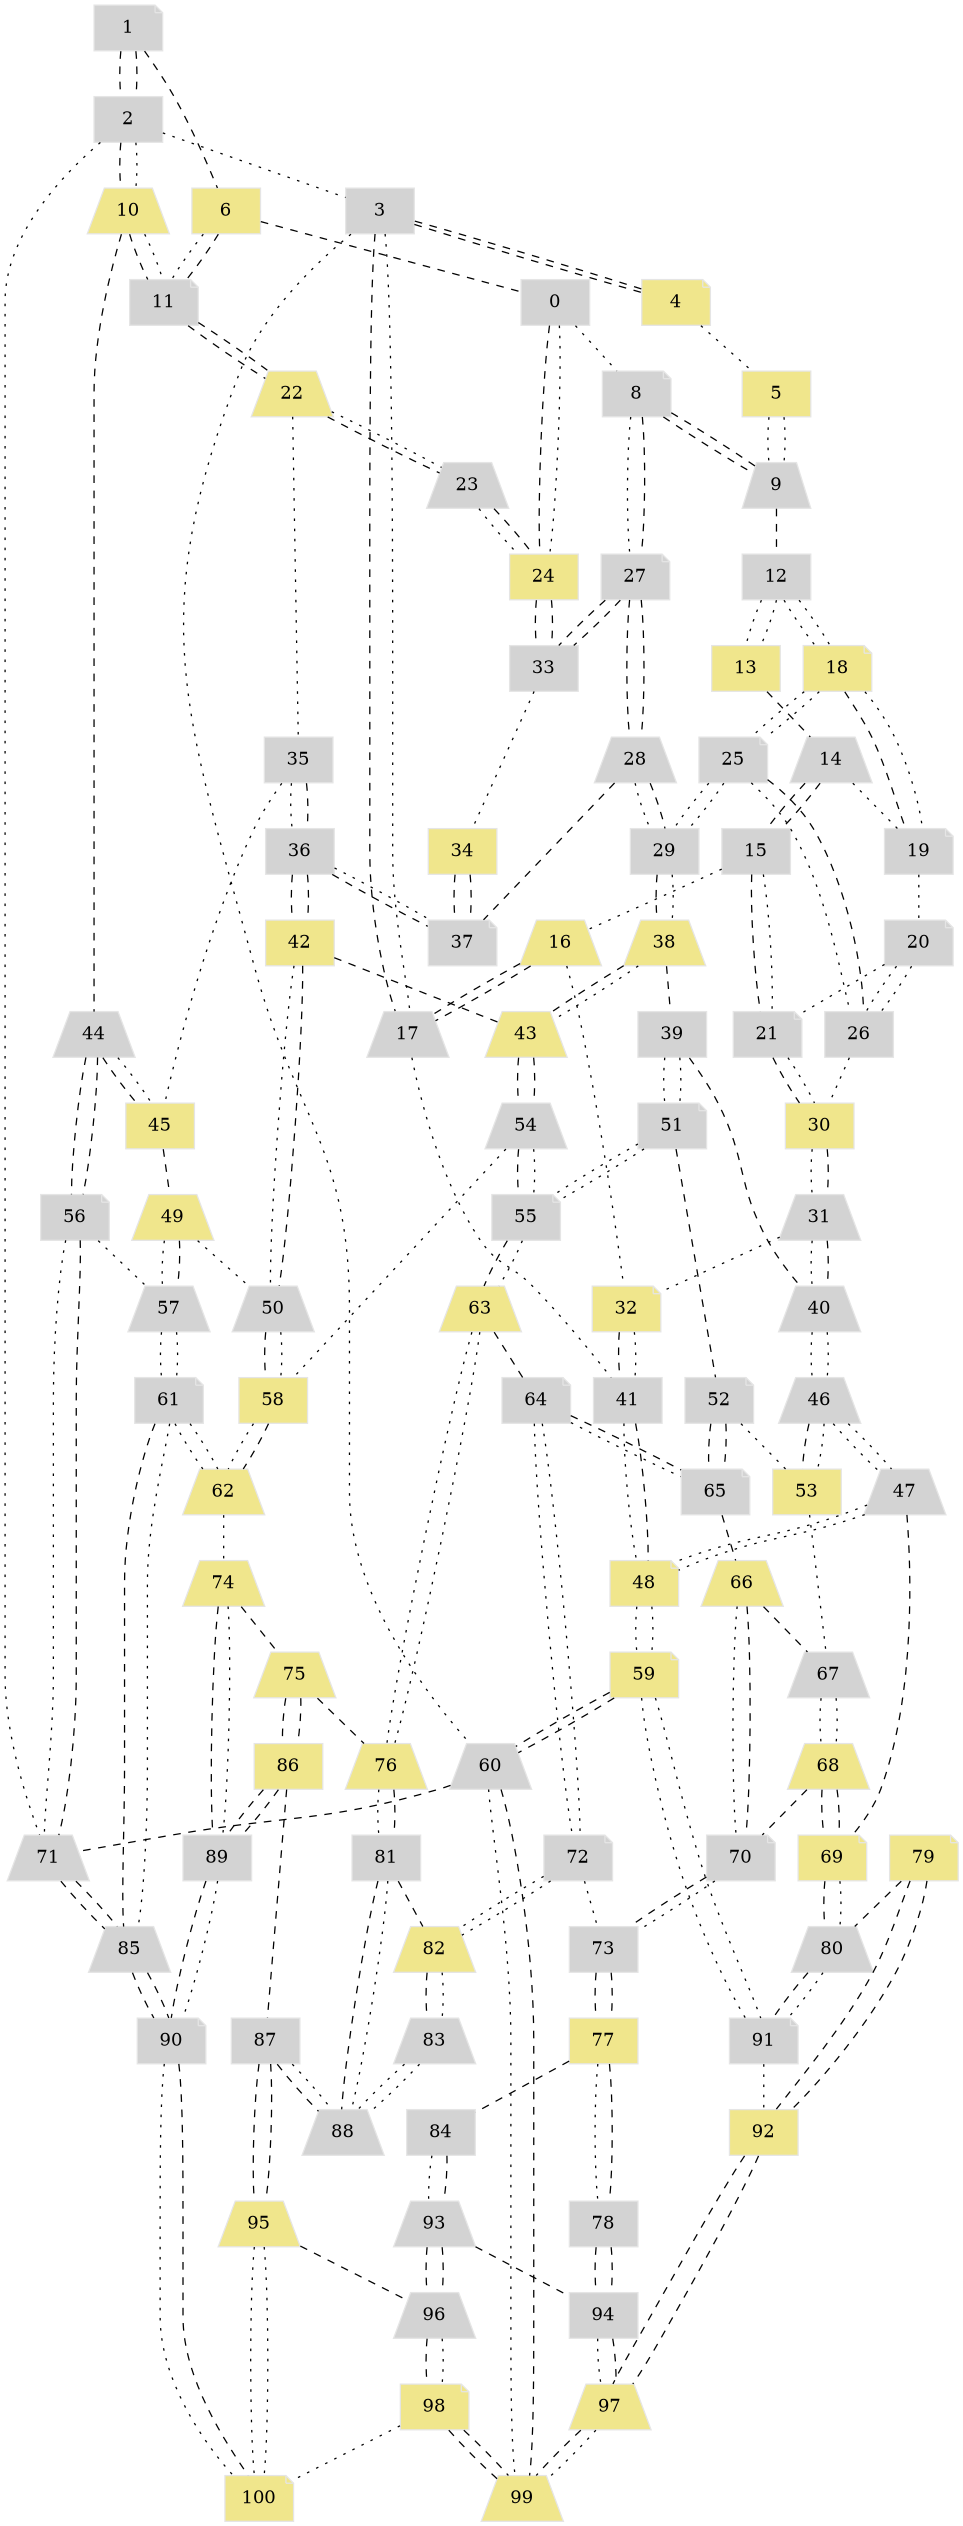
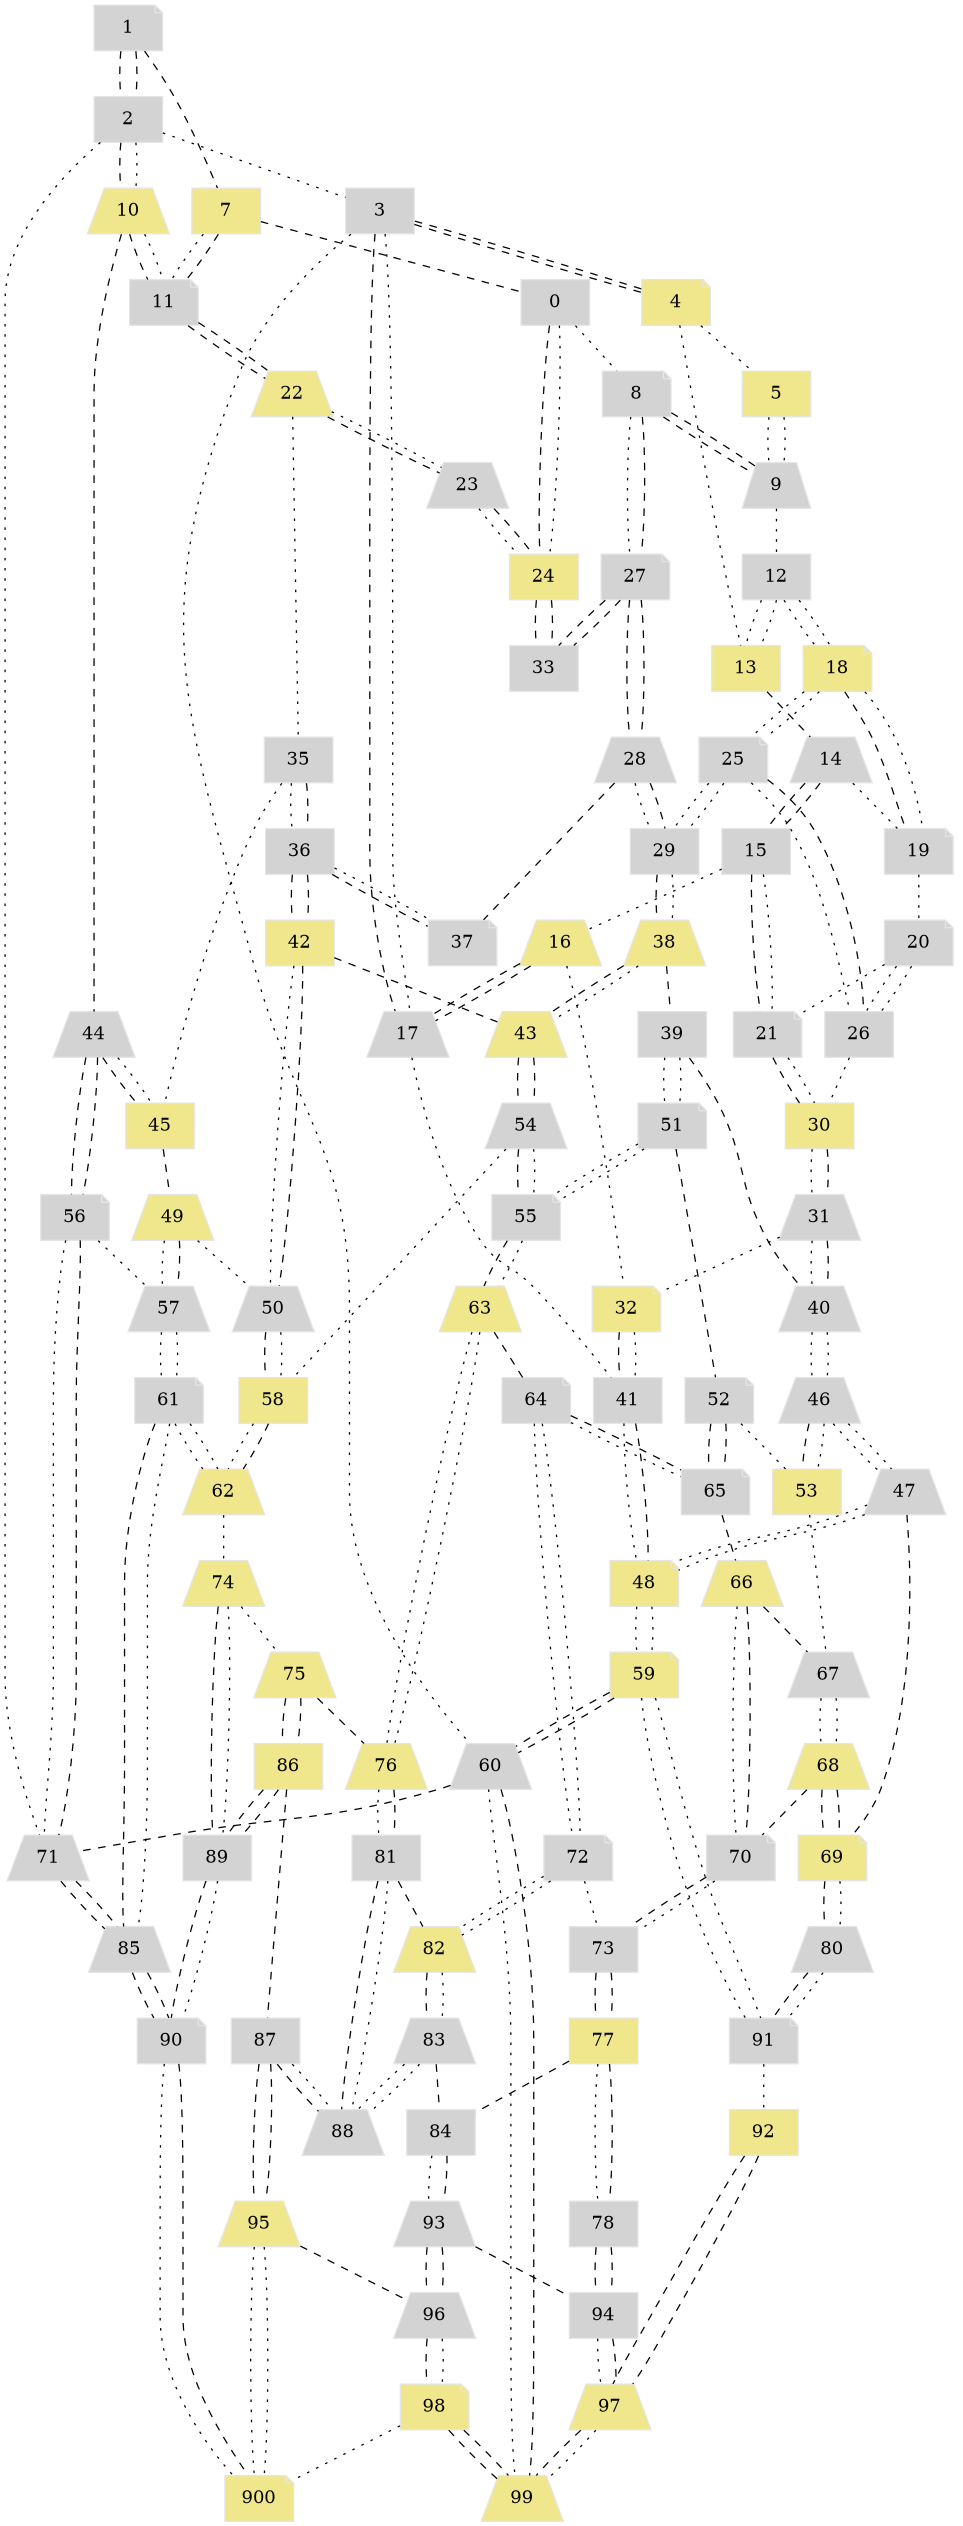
node "6": label "6" -> "7"
edge "4" -- "13": added
edge "9" -- "12": style dashed -> dotted
node "34": removed
edge "74" -- "75": style dashed -> dotted
node "79": removed
edge "83" -- "84": added
node "100": label "100" -> "900"
